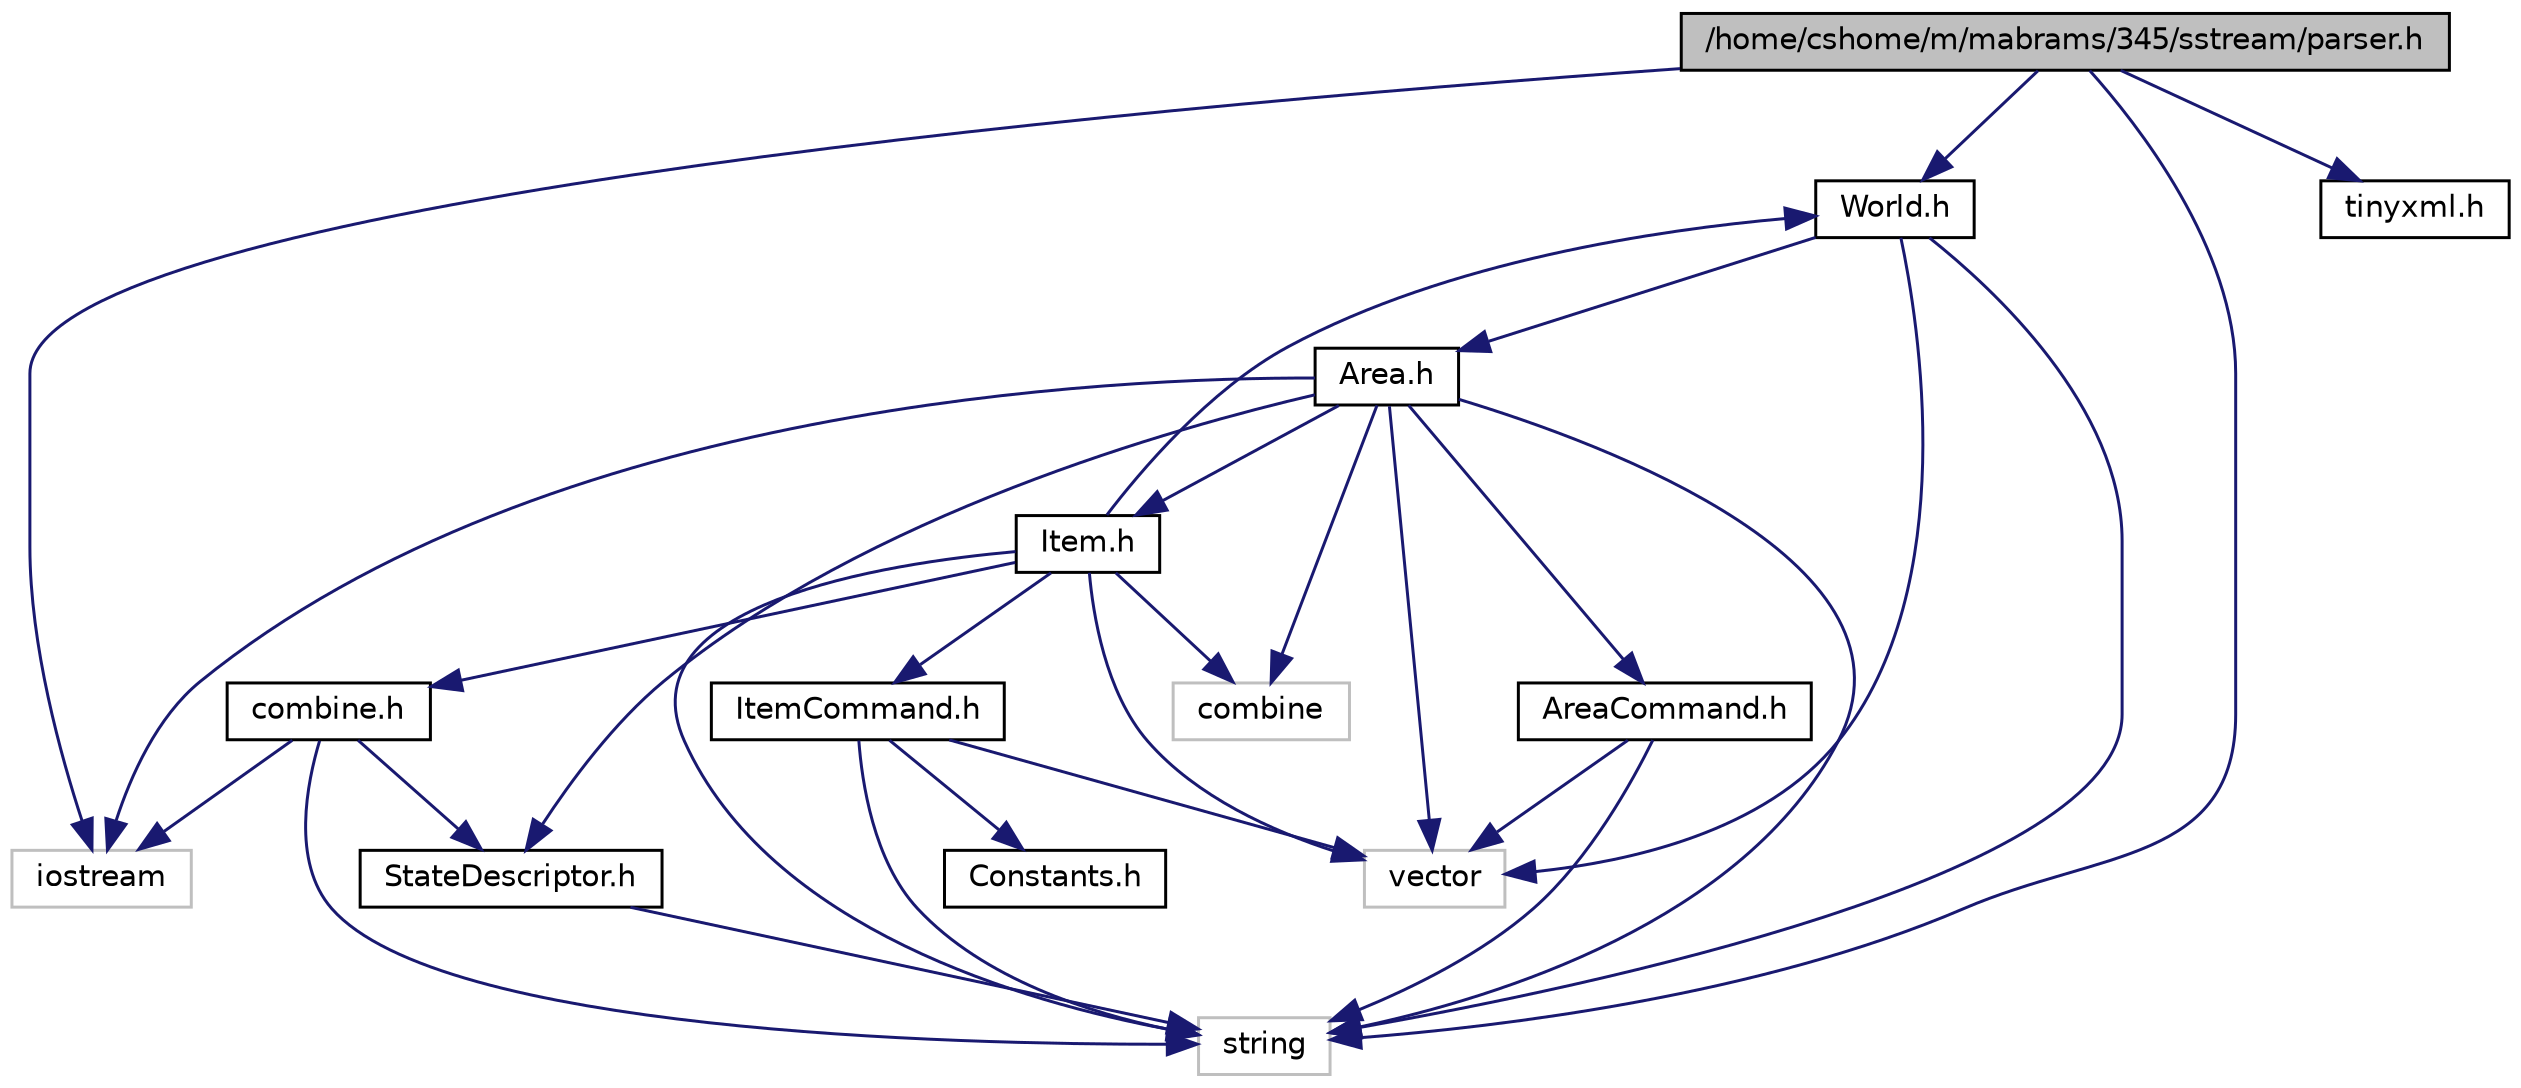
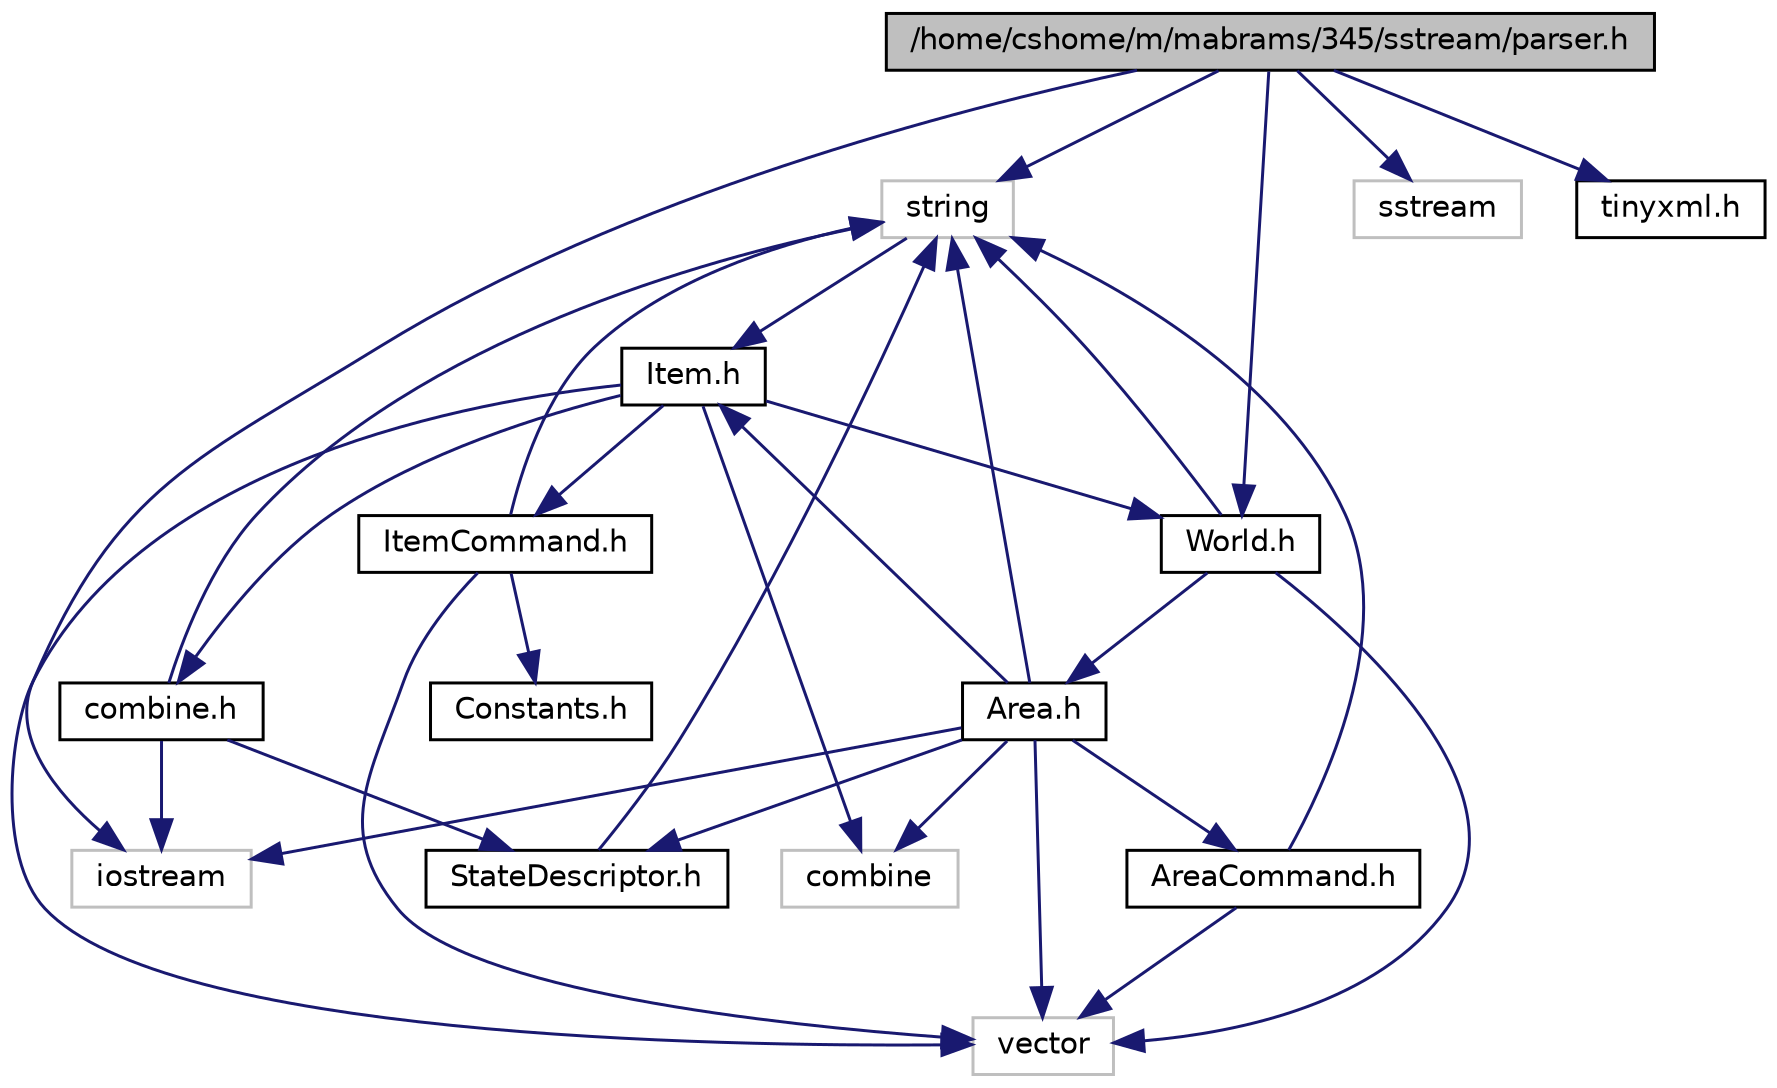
node "sstream": added
edge "Item.h" -> "string": reversed
